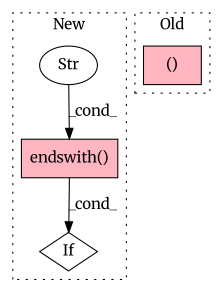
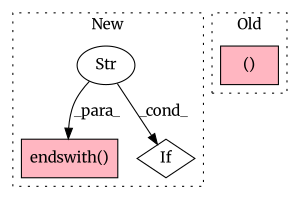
edge "Str" -> "endswith()": label "_cond_" -> "_para_"
edge "endswith()" -> "If": now "Str" -> "If"
